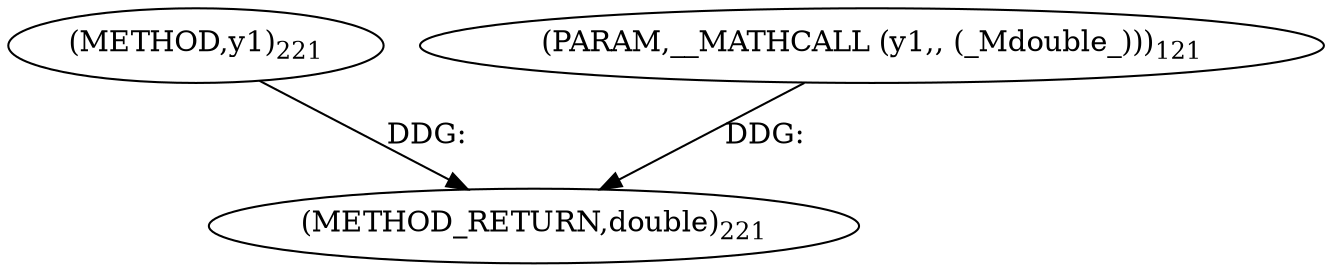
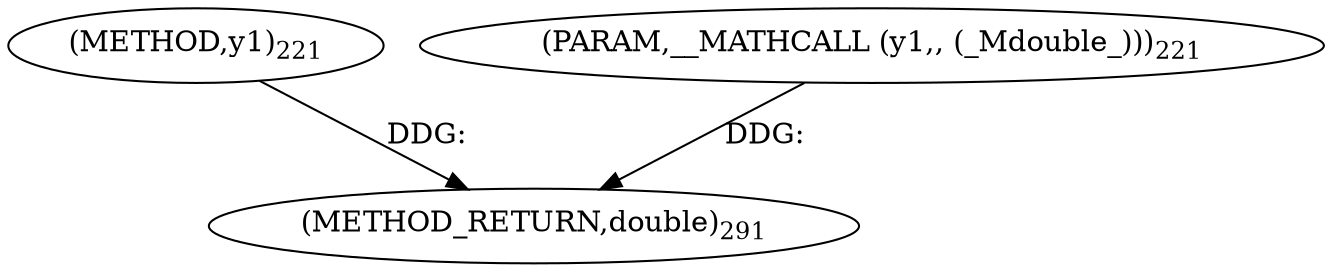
node "(PARAM,__MATHCALL (y1,, (_Mdouble_)))": text "121" -> "221"
node "(METHOD_RETURN,double)": text "221" -> "291"
